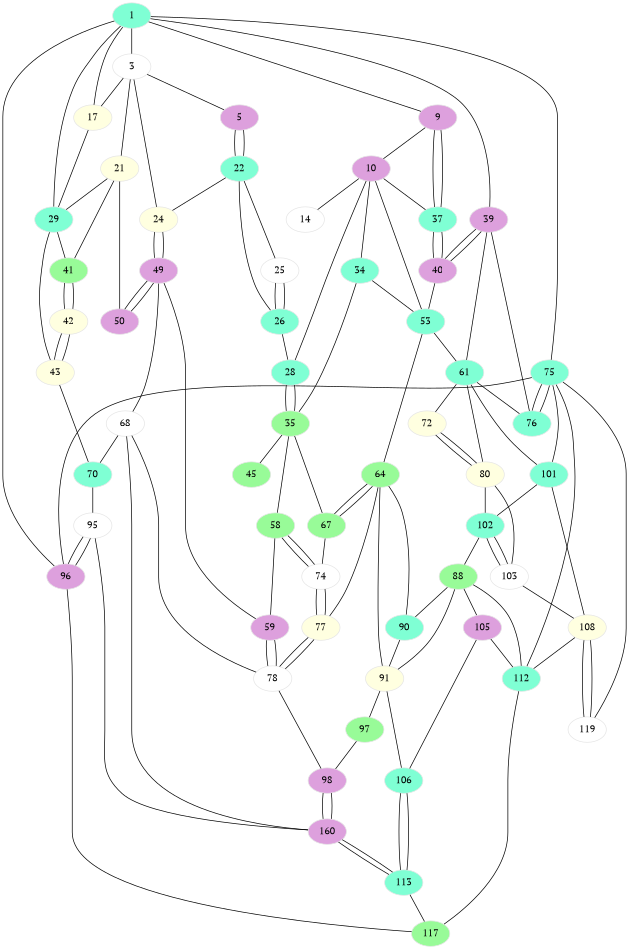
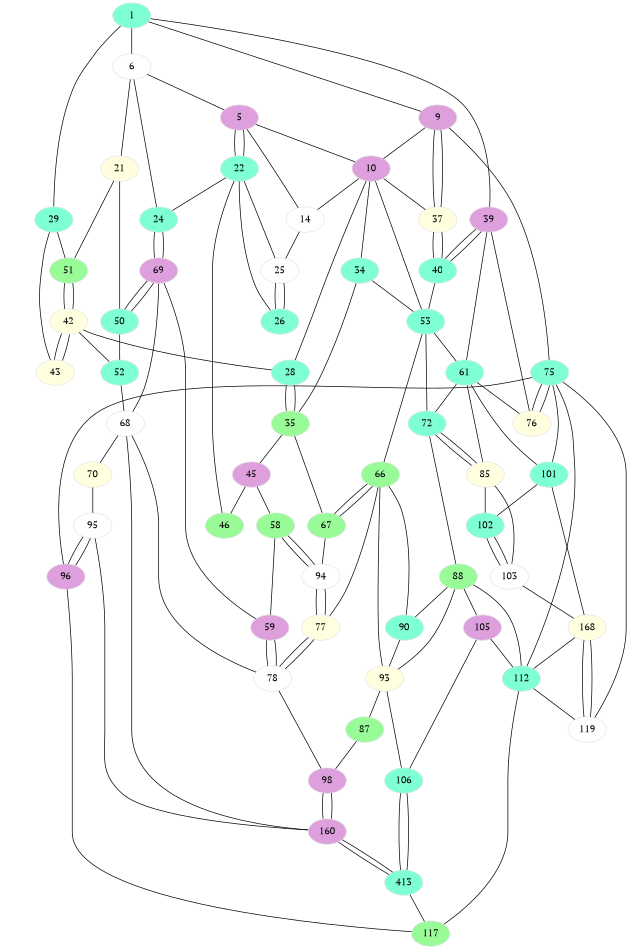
edge "1" -- "75": now "9" -- "75"
node "3": label "3" -> "6"
node "17": removed
edge "5" -- "10": added
edge "5" -- "14": added
edge "21" -- "29": removed
node "24": fillcolor lightyellow -> aquamarine
node "37": fillcolor aquamarine -> lightyellow
edge "14" -- "25": added
edge "1" -- "96": removed
node "41": label "41" -> "51"
node "49": label "49" -> "69"
node "40": fillcolor plum -> aquamarine
node "50": fillcolor plum -> aquamarine
edge "26" -- "28": now "42" -- "28"
node "52": added
edge "53" -- "72": added
edge "43" -- "70": removed
node "72": fillcolor lightyellow -> aquamarine
node "76": fillcolor aquamarine -> lightyellow
node "70": fillcolor aquamarine -> lightyellow
node "45": fillcolor palegreen -> plum
edge "35" -- "58": now "45" -- "58"
node "64": label "64" -> "66"
node "80": label "80" -> "85"
node "46": added
edge "102" -- "88": now "72" -- "88"
node "74": label "74" -> "94"
node "108": label "108" -> "168"
node "91": label "91" -> "93"
edge "112" -- "119": added
node "97": label "97" -> "87"
node "113": label "113" -> "413"
